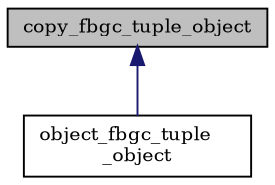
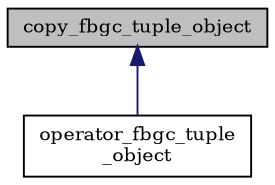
node "object_fbgc_tuple _object": label "object_fbgc_tuple _object" -> "operator_fbgc_tuple _object"
